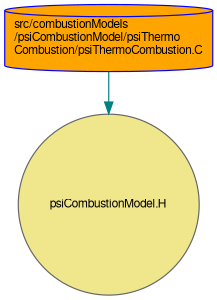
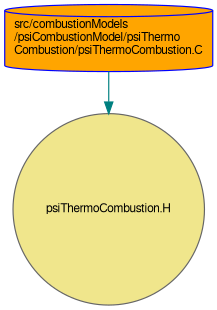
node "psiCombustionModel.H": label "psiCombustionModel.H" -> "psiThermoCombustion.H"
